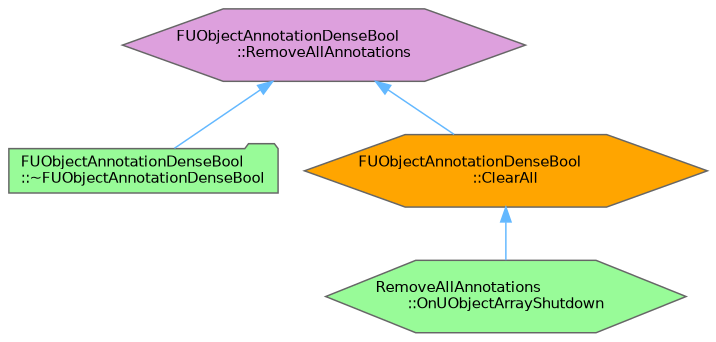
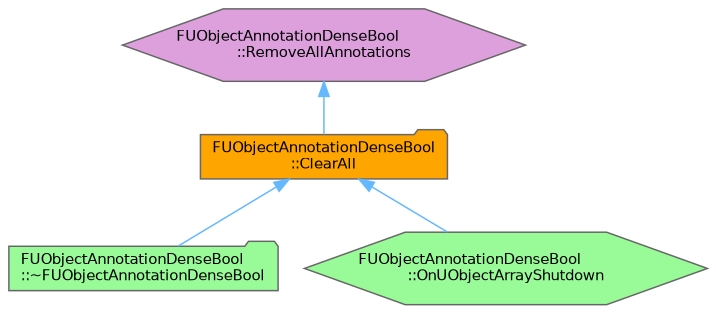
edge "FUObjectAnnotationDenseBool ::~FUObjectAnnotationDenseBool" -> "FUObjectAnnotationDenseBool ::RemoveAllAnnotations": now "FUObjectAnnotationDenseBool ::~FUObjectAnnotationDenseBool" -> "FUObjectAnnotationDenseBool ::ClearAll"
node "FUObjectAnnotationDenseBool ::ClearAll": shape hexagon -> folder
node "RemoveAllAnnotations ::OnUObjectArrayShutdown": label "RemoveAllAnnotations ::OnUObjectArrayShutdown" -> "FUObjectAnnotationDenseBool ::OnUObjectArrayShutdown"
